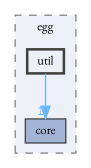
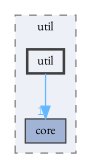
cluster "egg": label "egg" -> "util"
